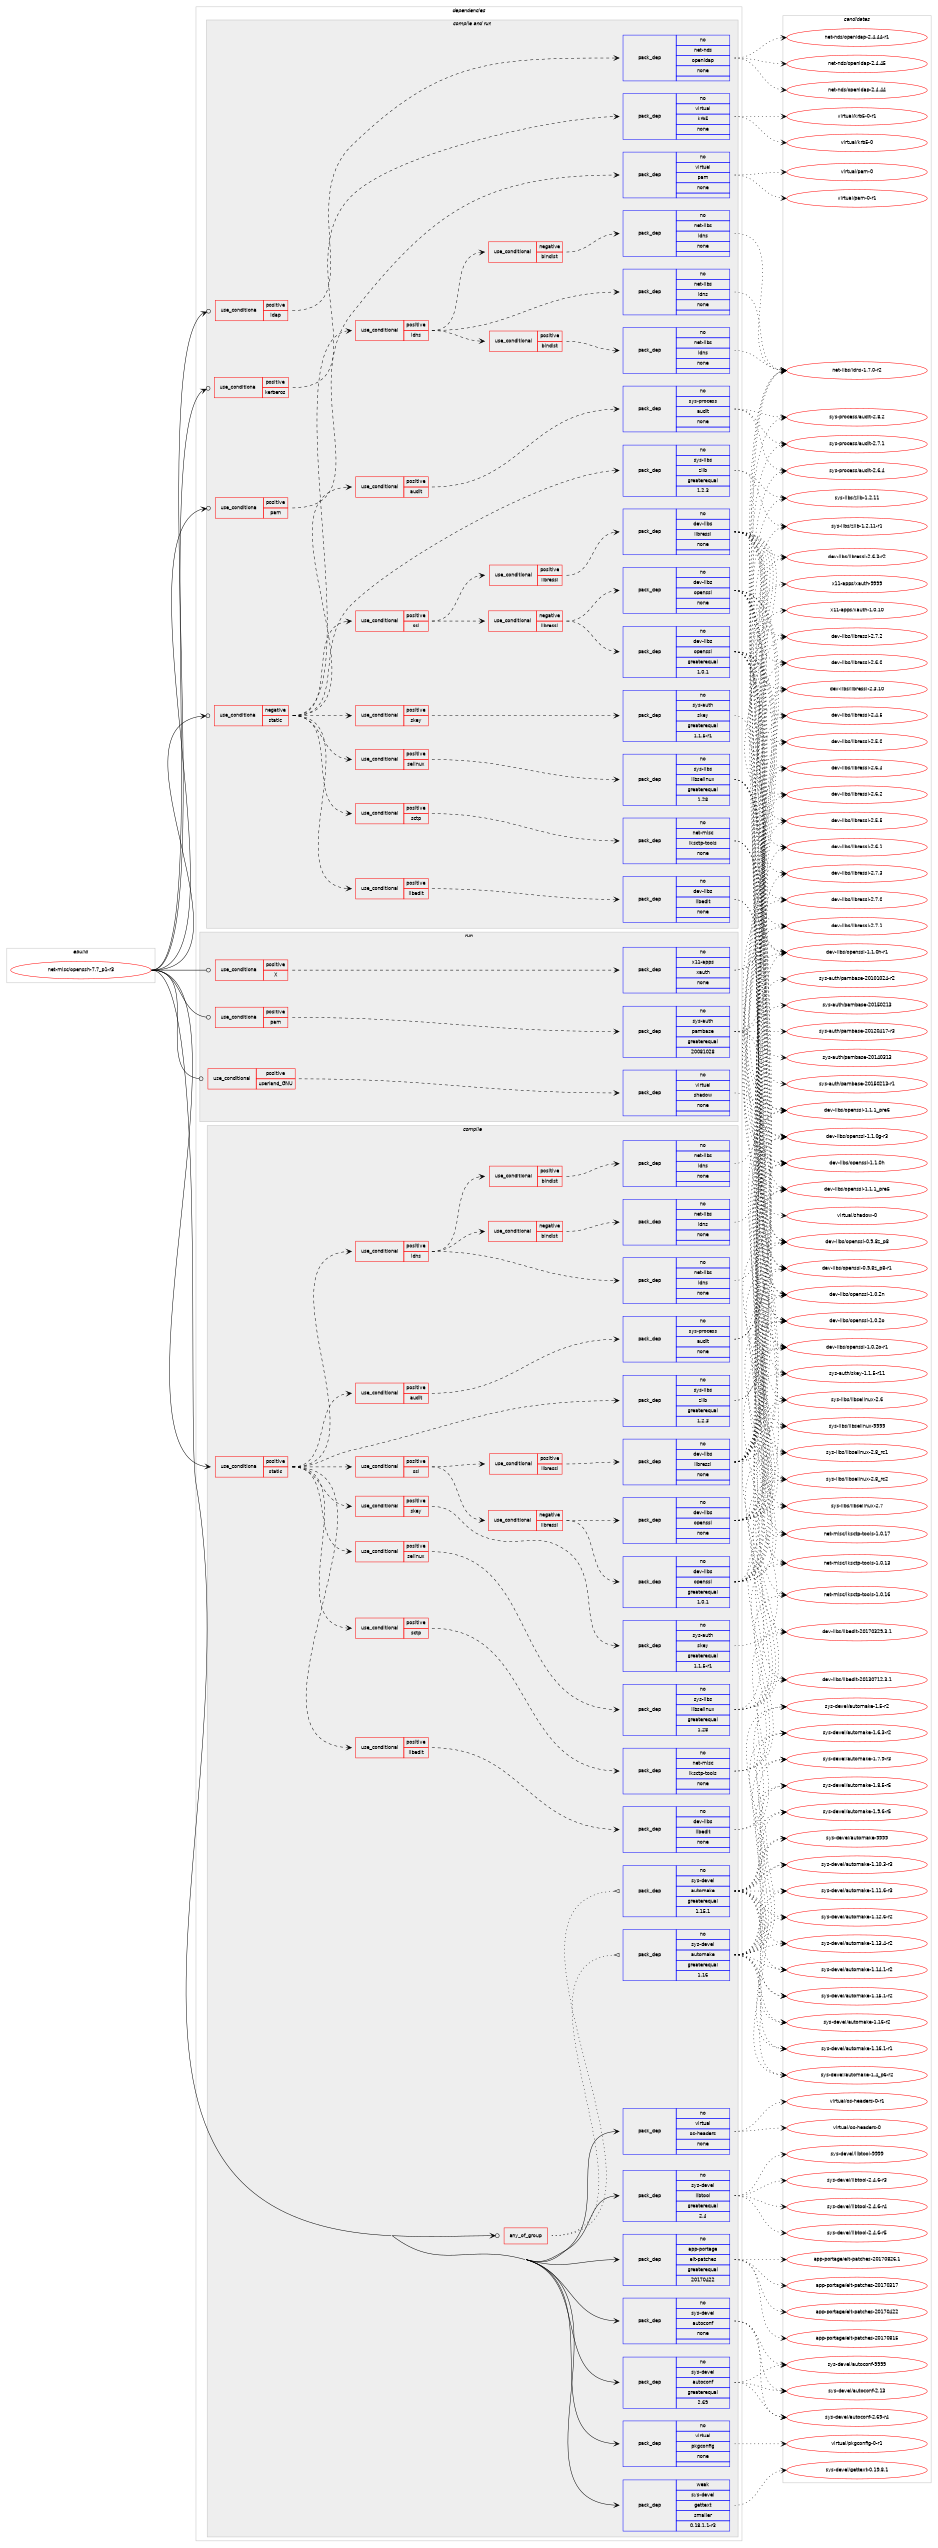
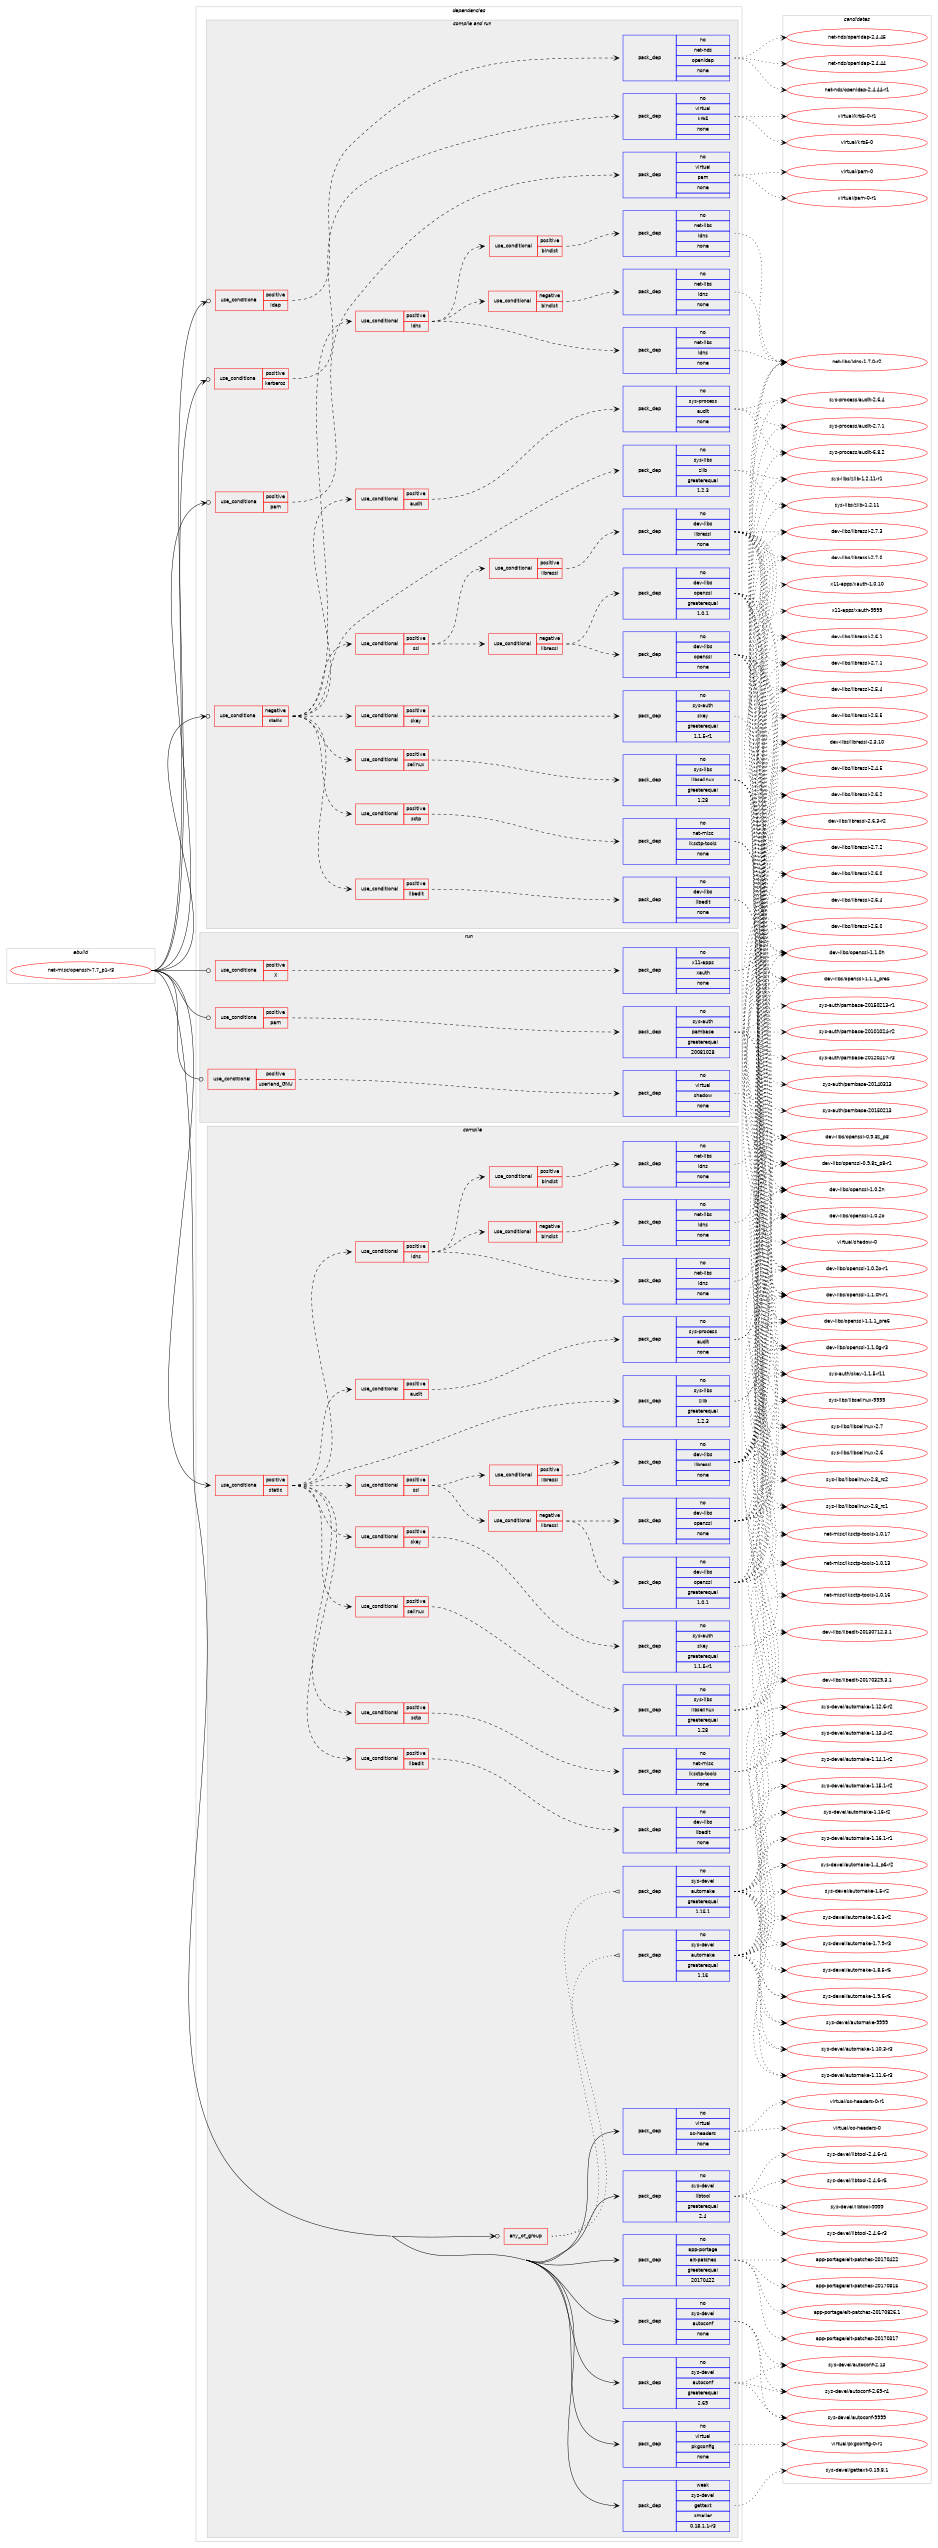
node "sys-process/audit-2.8.2": label "sys-process/audit-2.8.2" -> "sys-process/audit-6.8.2"
node "dev-libs/libressl-2.5.4": added
